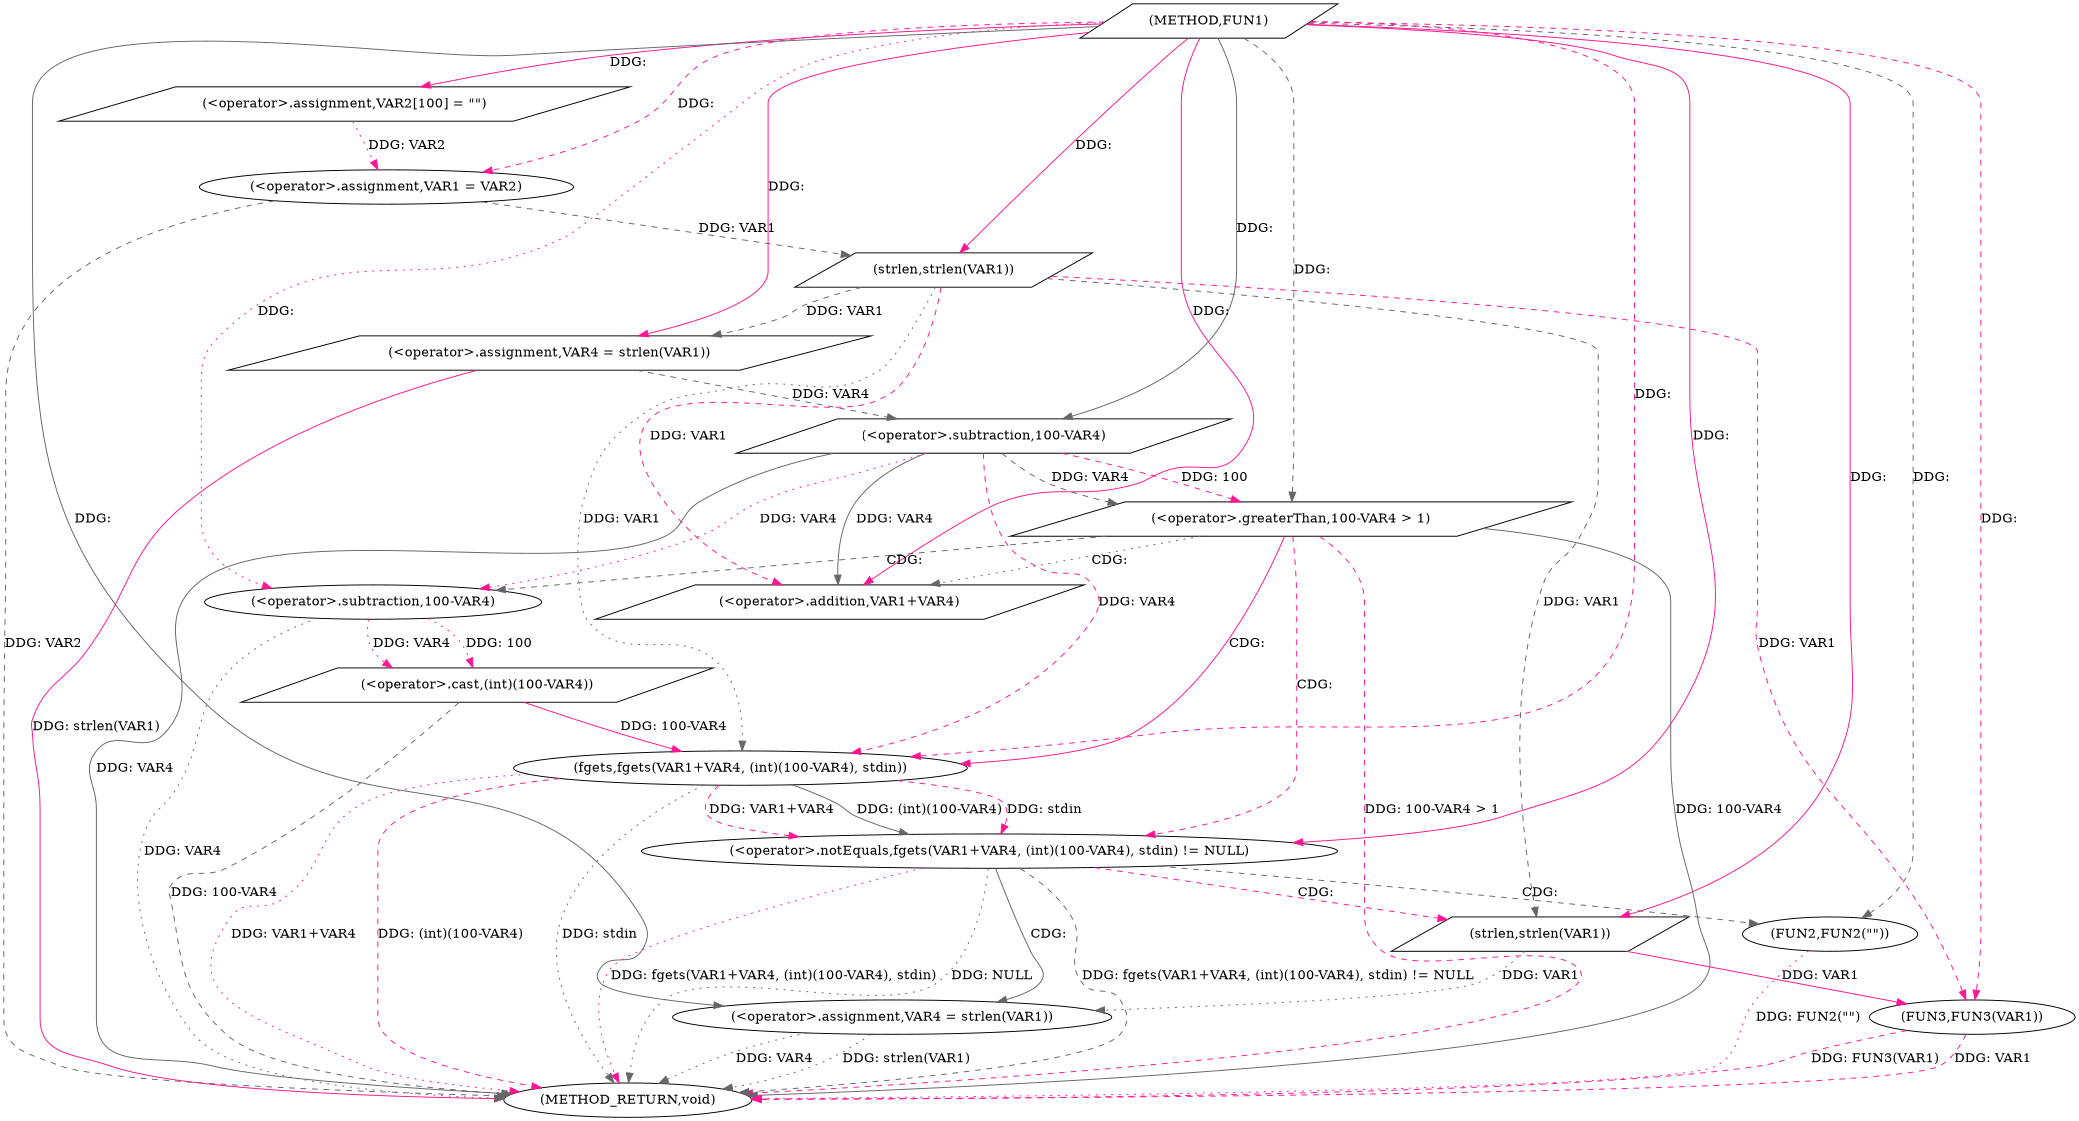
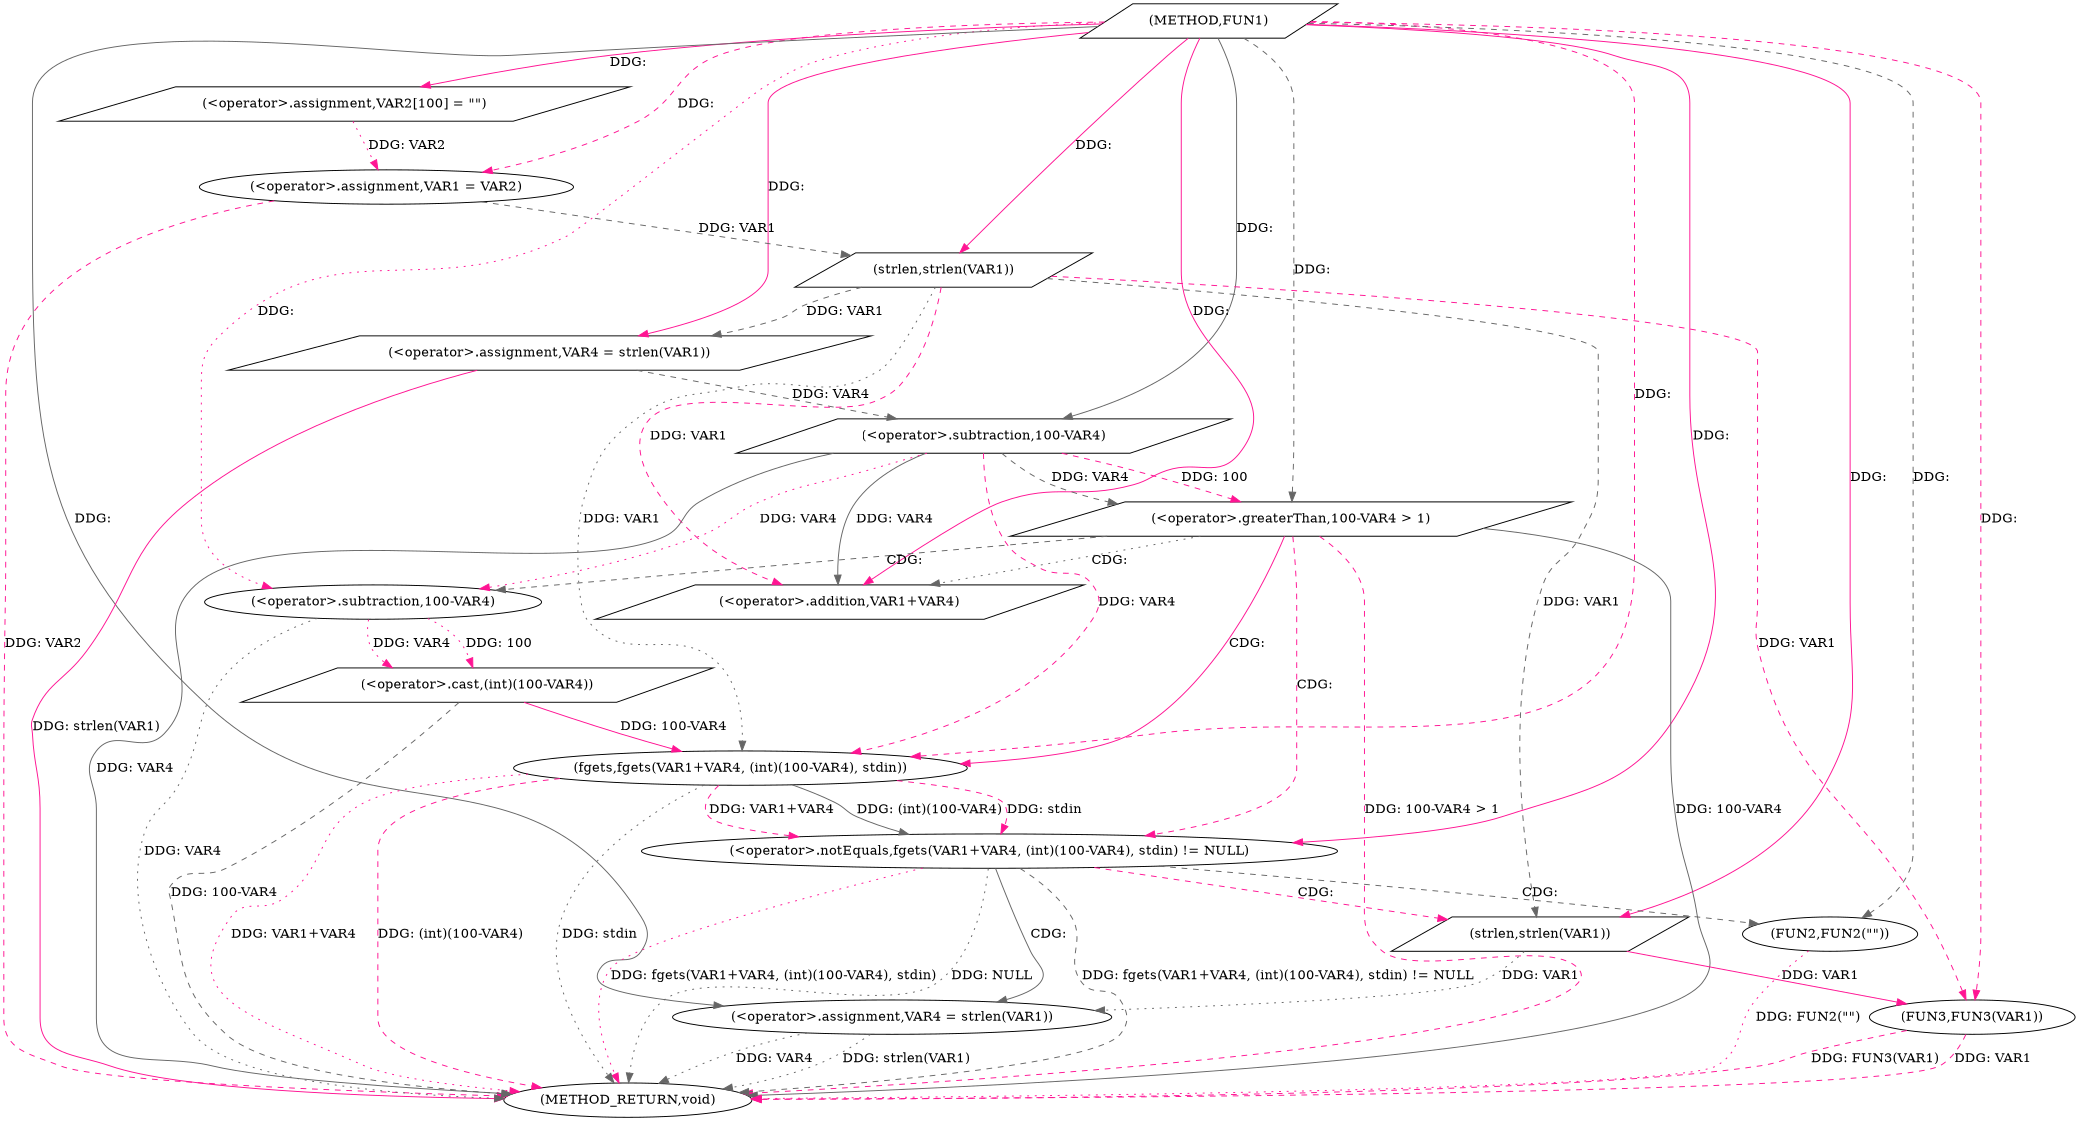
edge "(<operator>.assignment,VAR1 = VAR2)" -> "(METHOD_RETURN,void)": color gray40 -> deeppink
